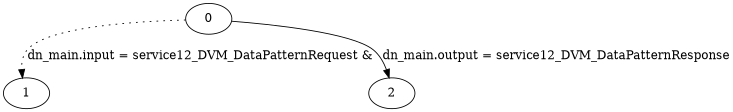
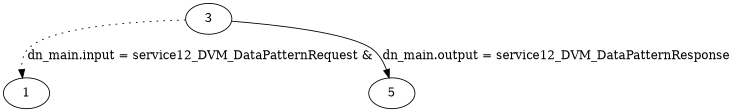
node "0": label "0" -> "3"
node "2": label "2" -> "5"
